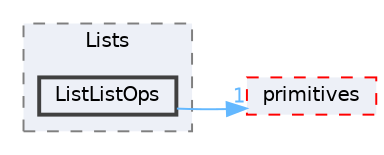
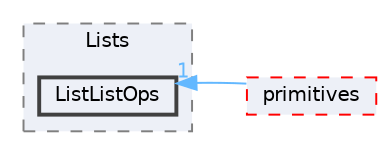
edge "ListListOps" -> "primitives": reversed
